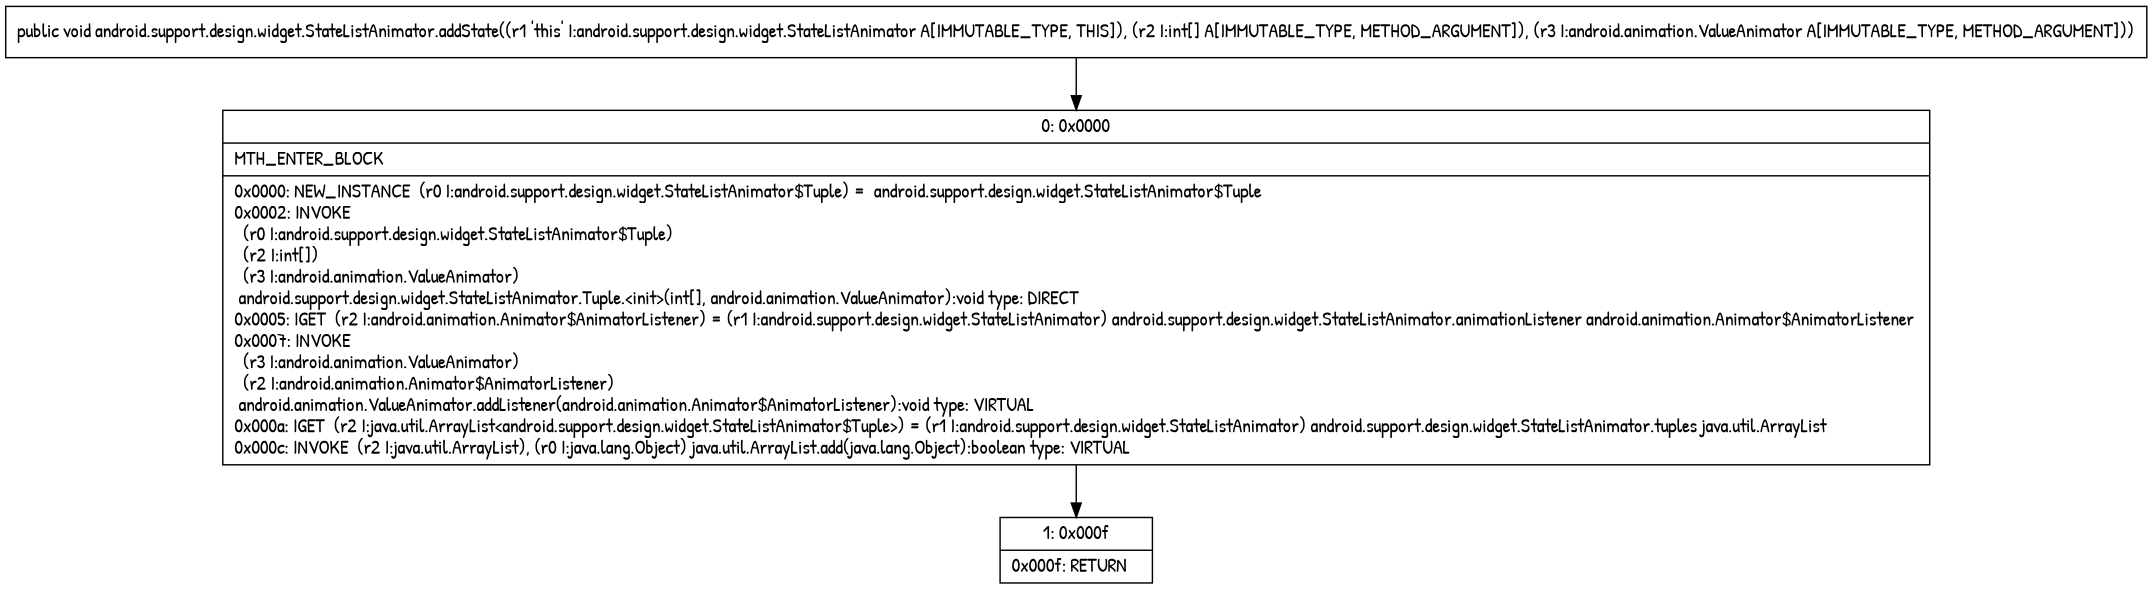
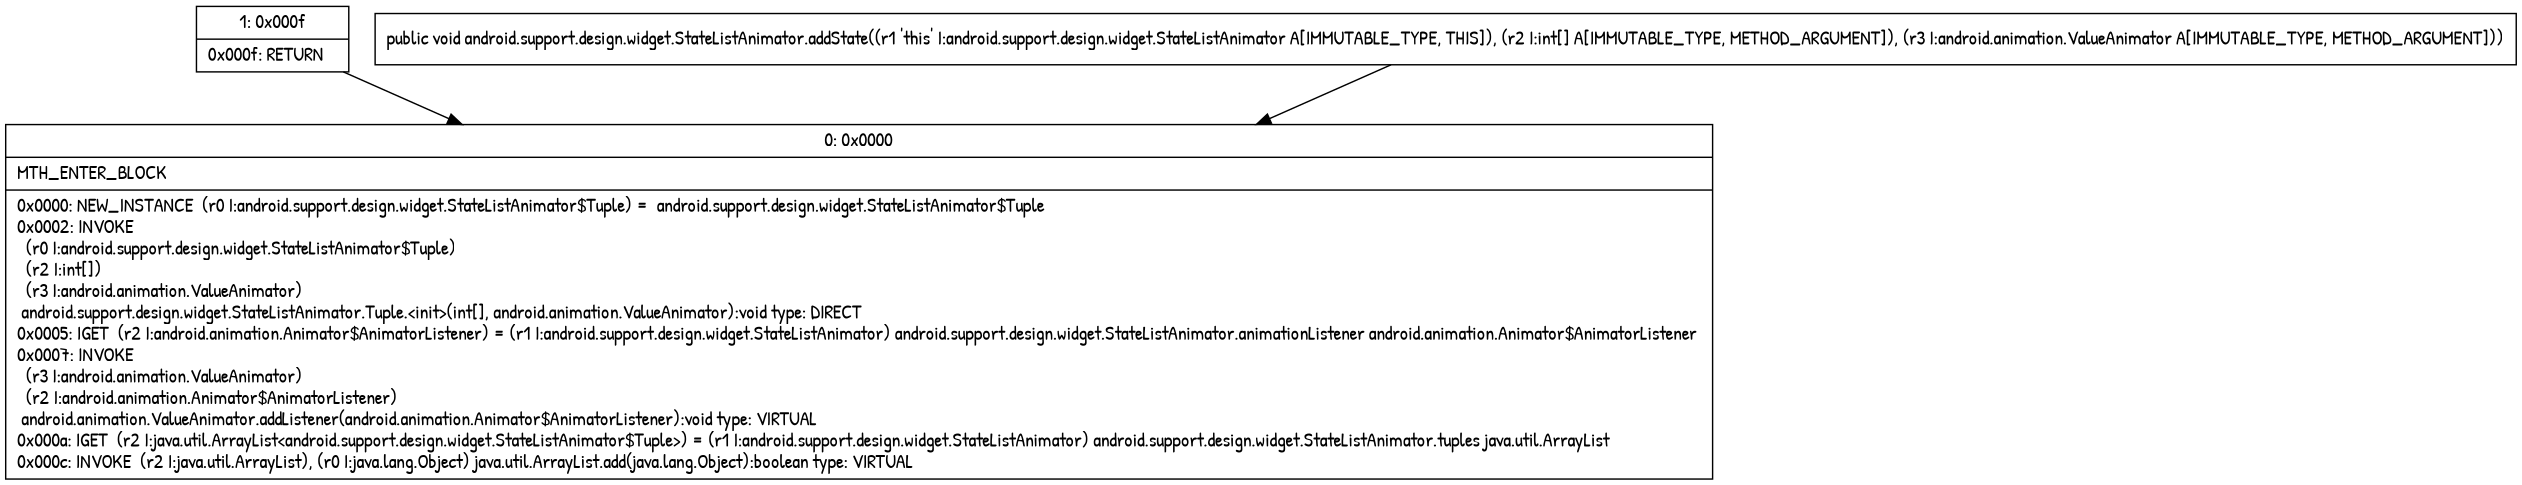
edge "0: 0x0000" -> "1: 0x000f": reversed
